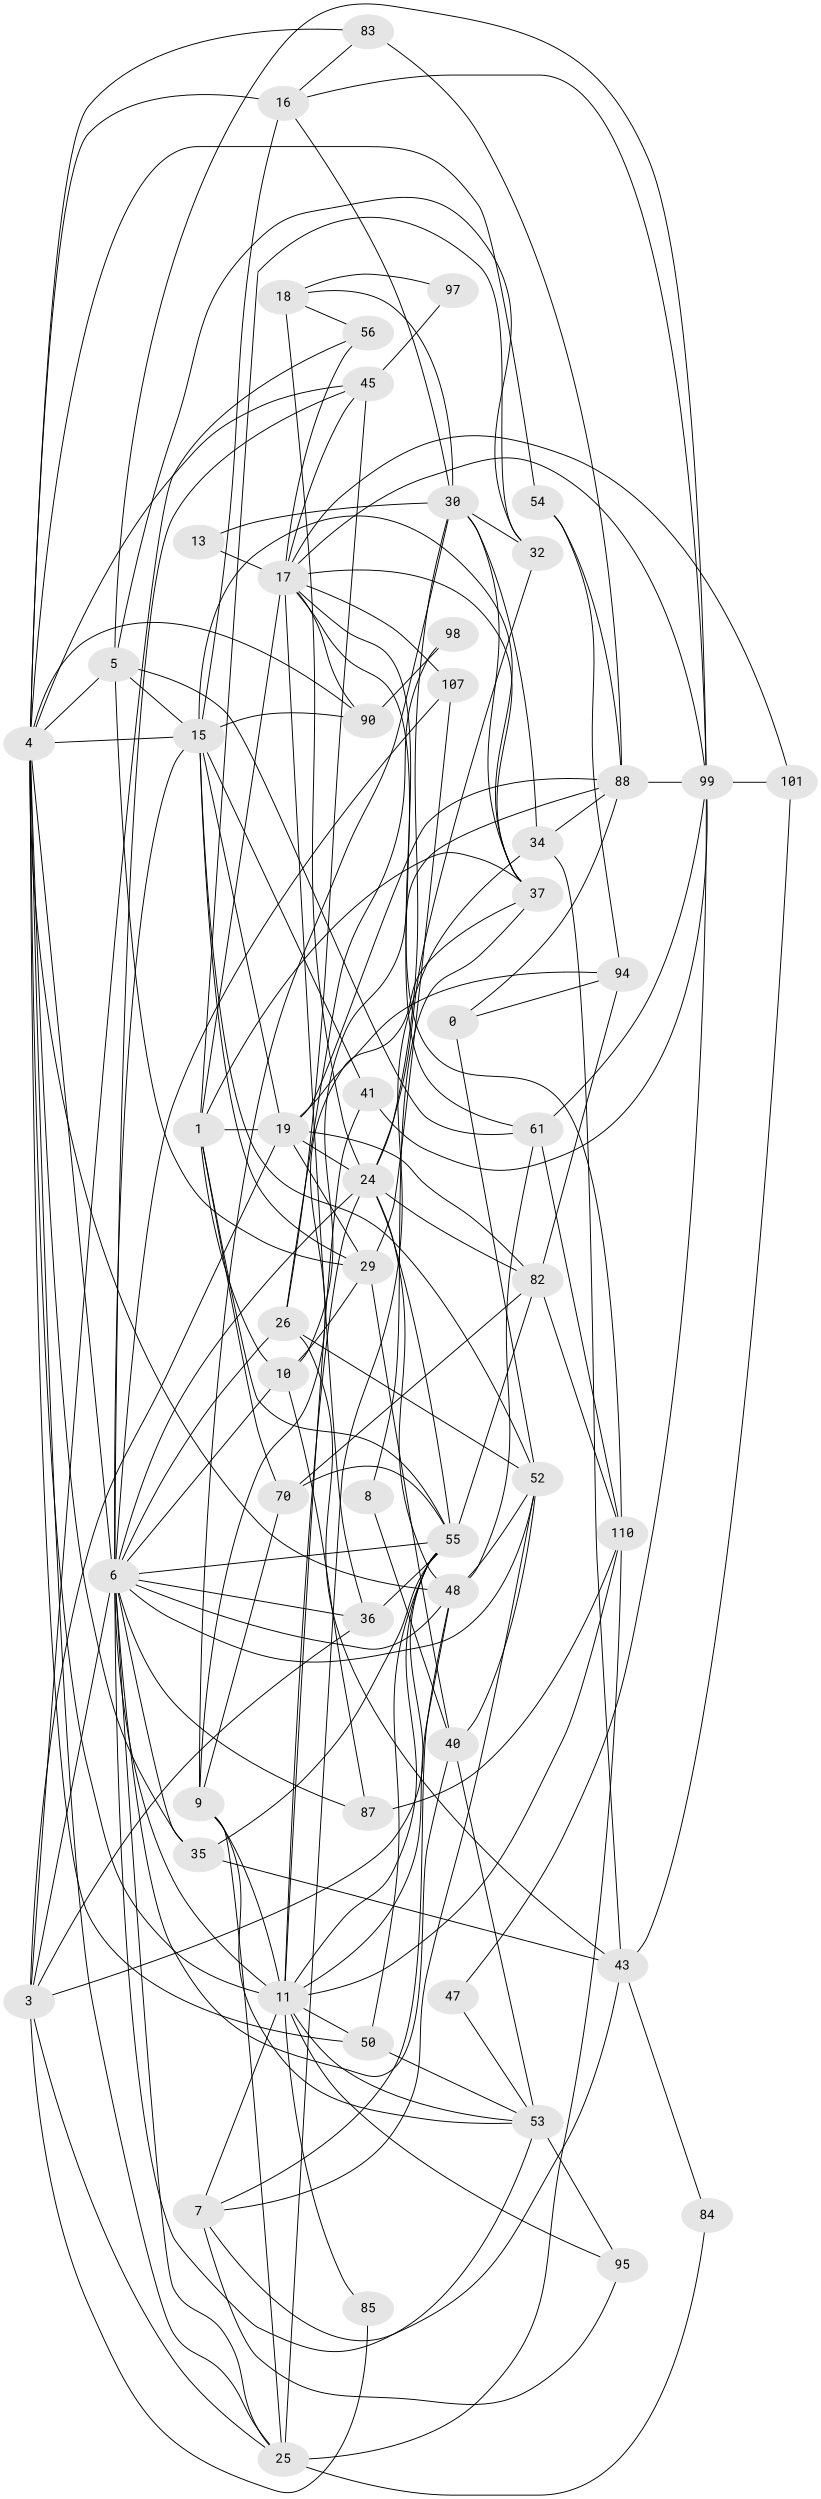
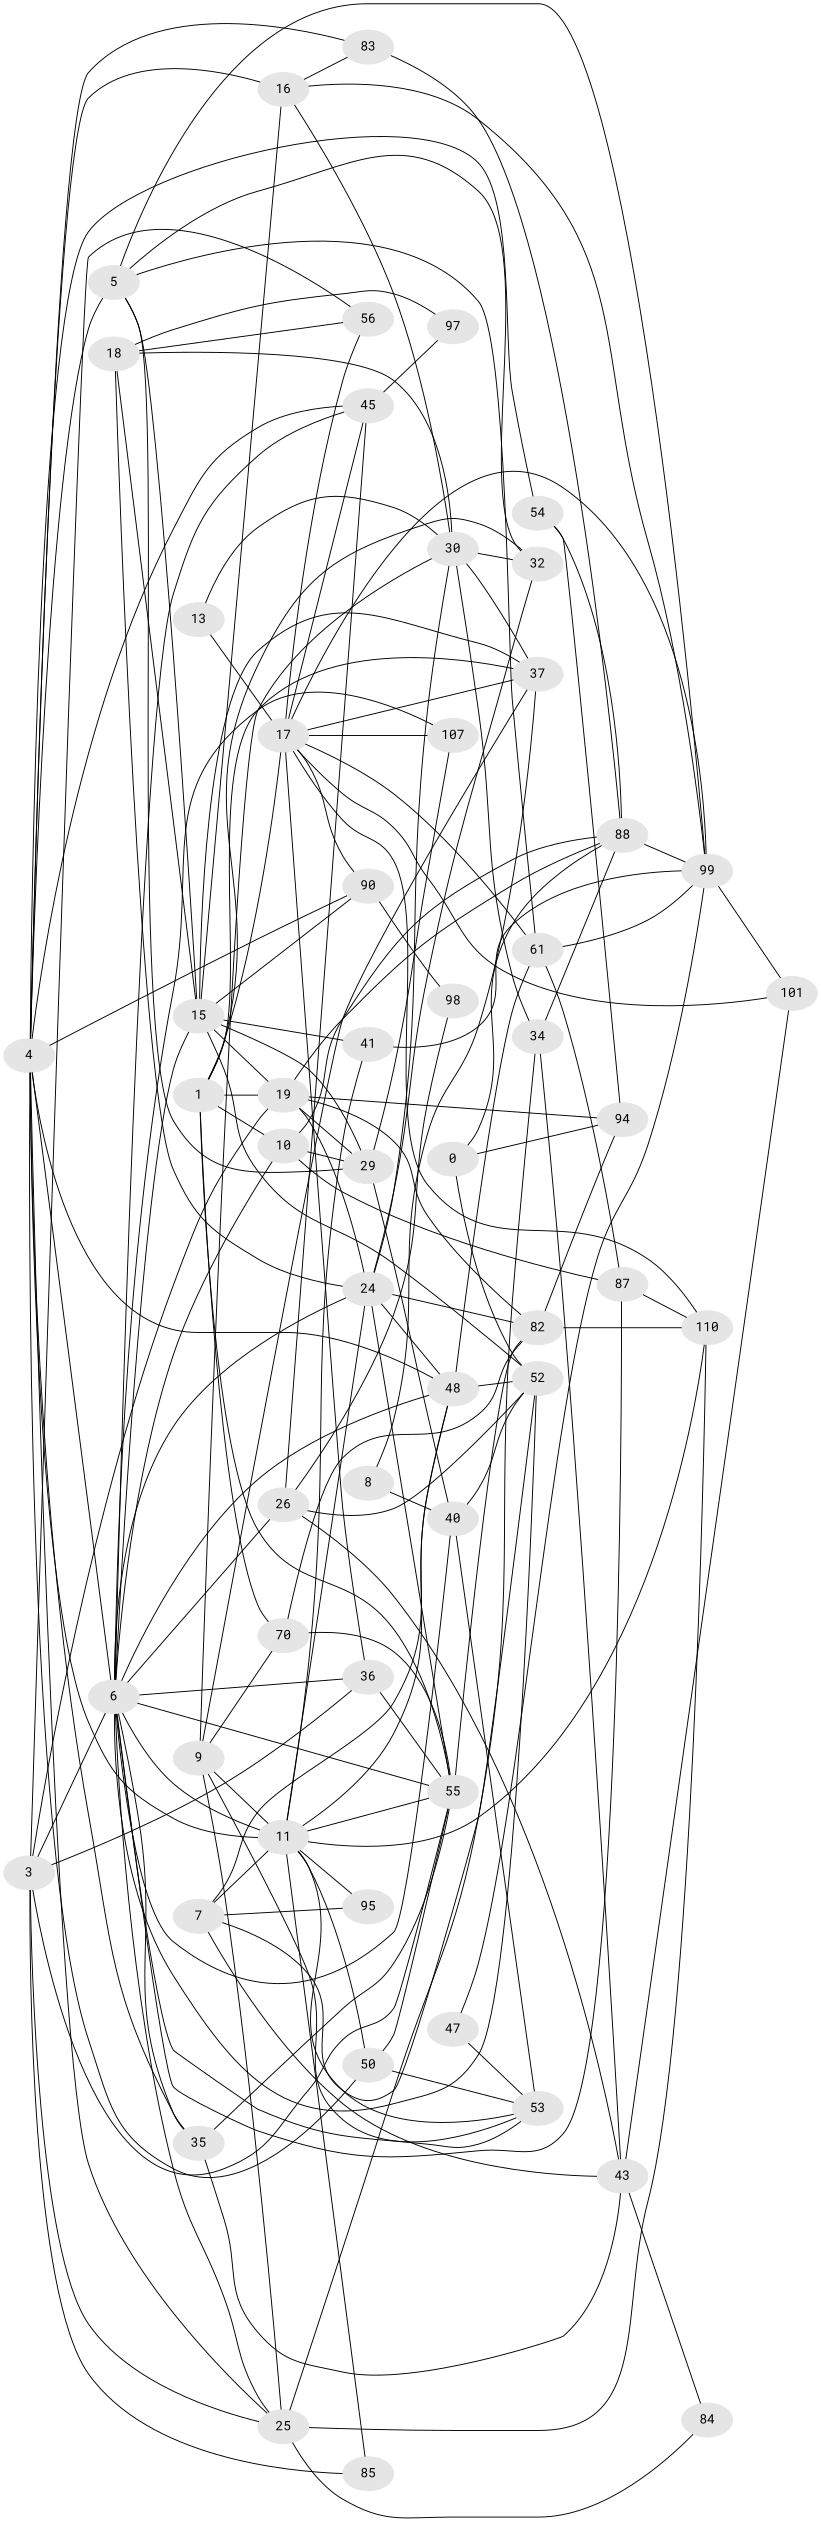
edge "15" -- "4": now "15" -- "18"
edge "61" -- "110": now "61" -- "87"
edge "53" -- "95": removed
